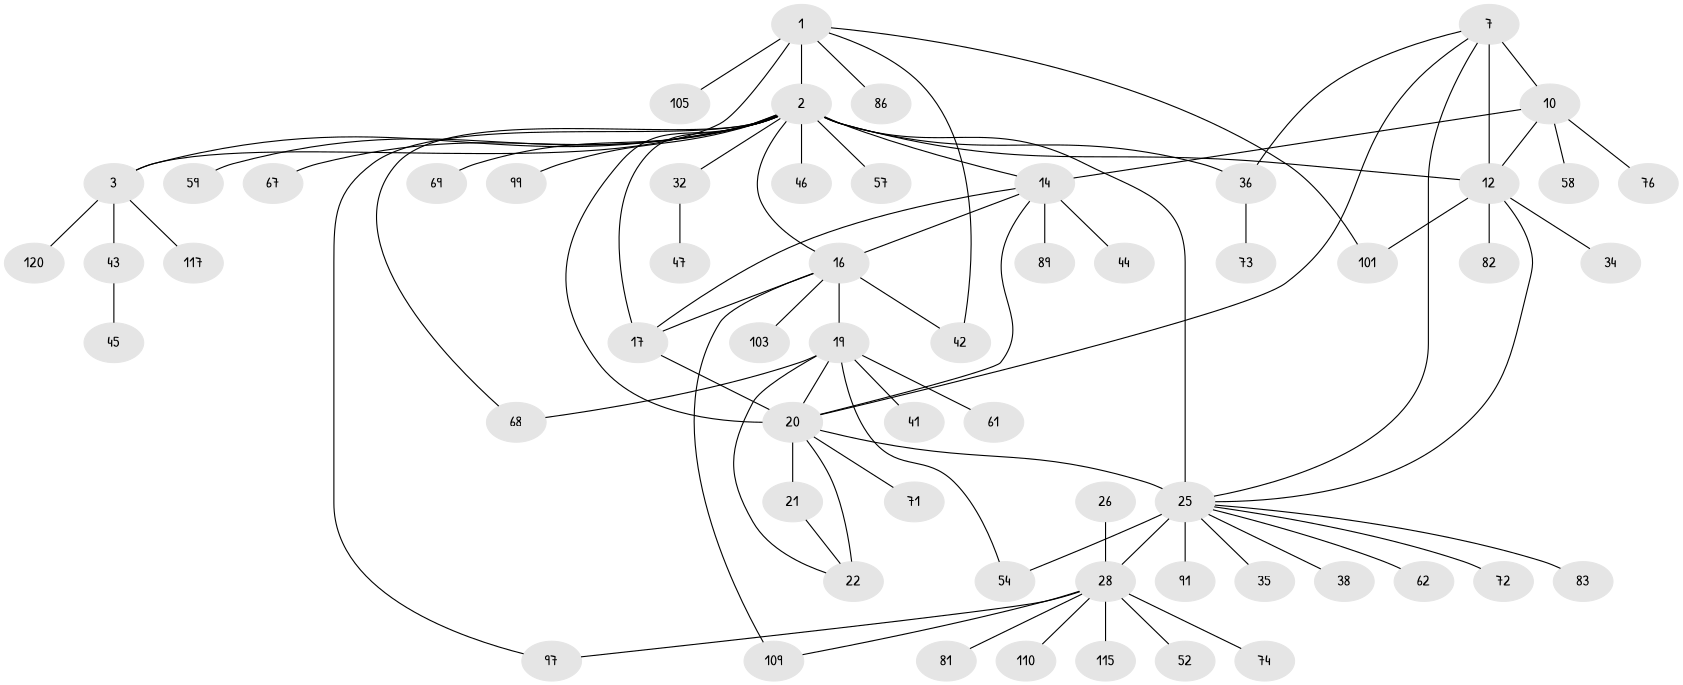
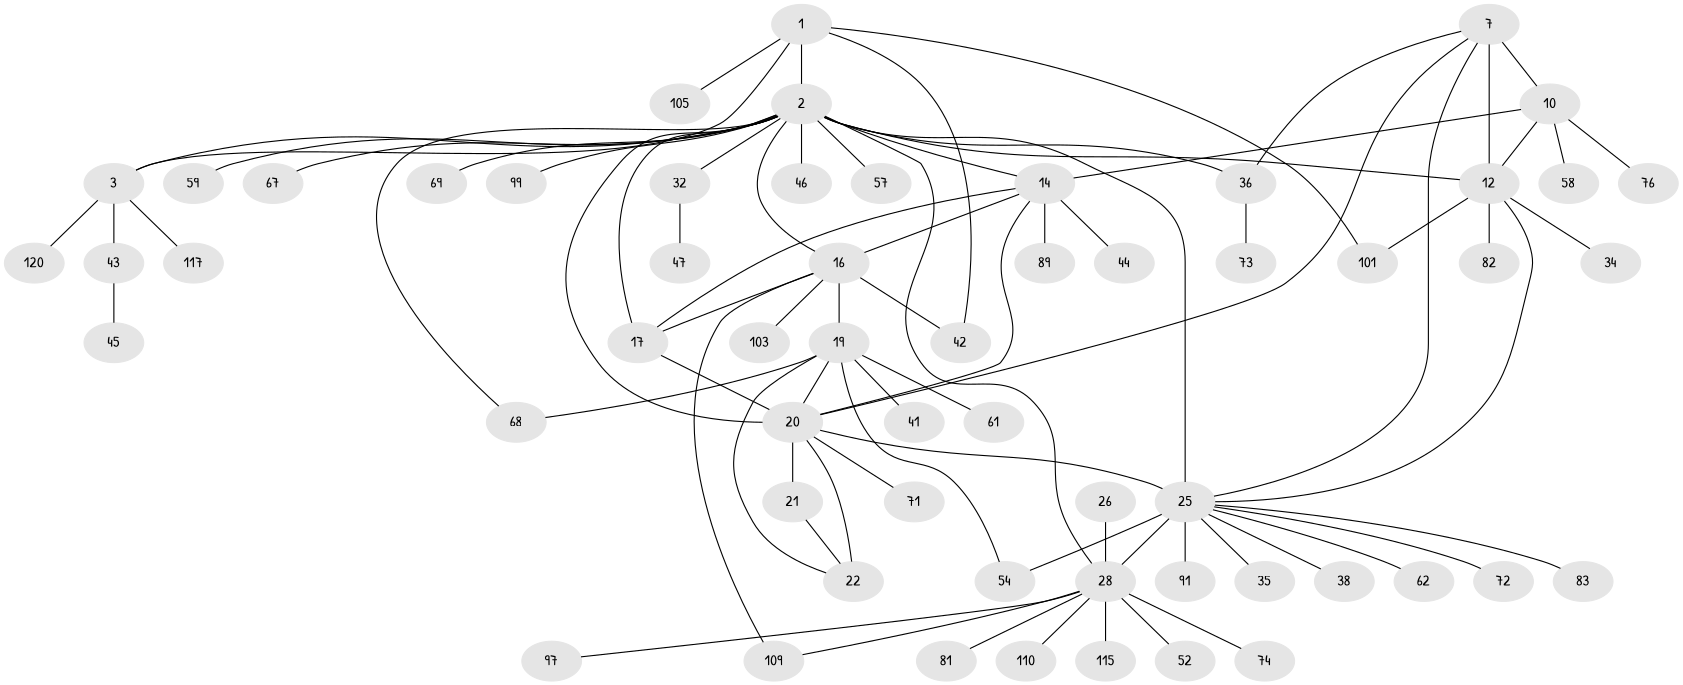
node "86": removed
edge "2" -- "97": now "2" -- "28"
